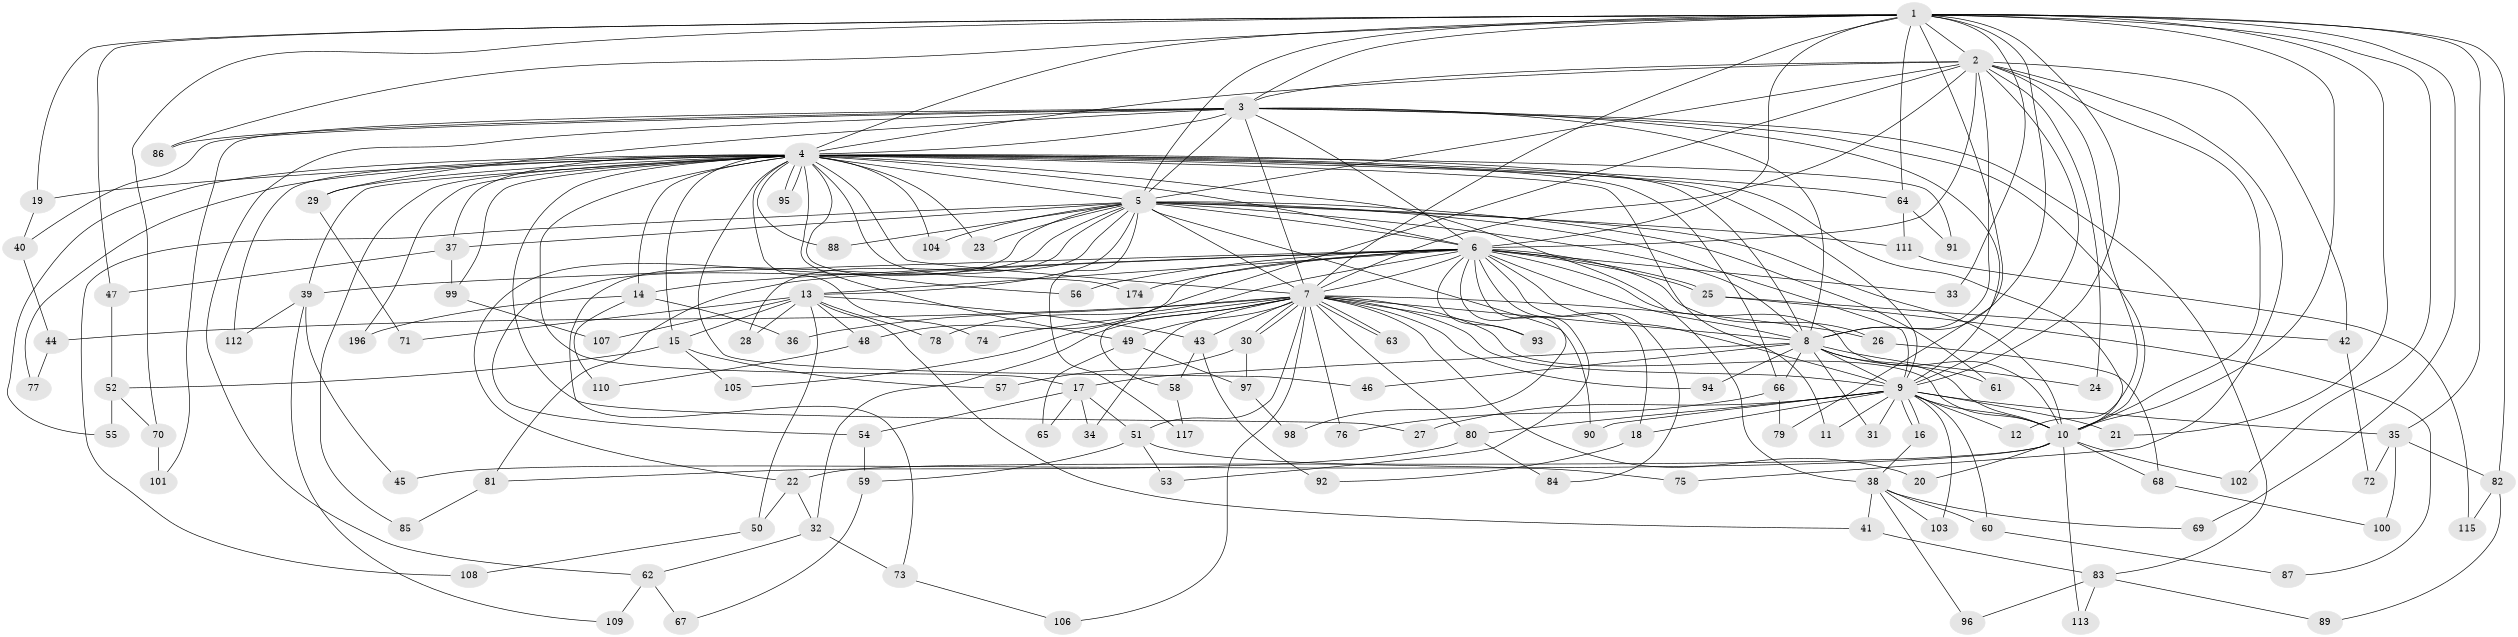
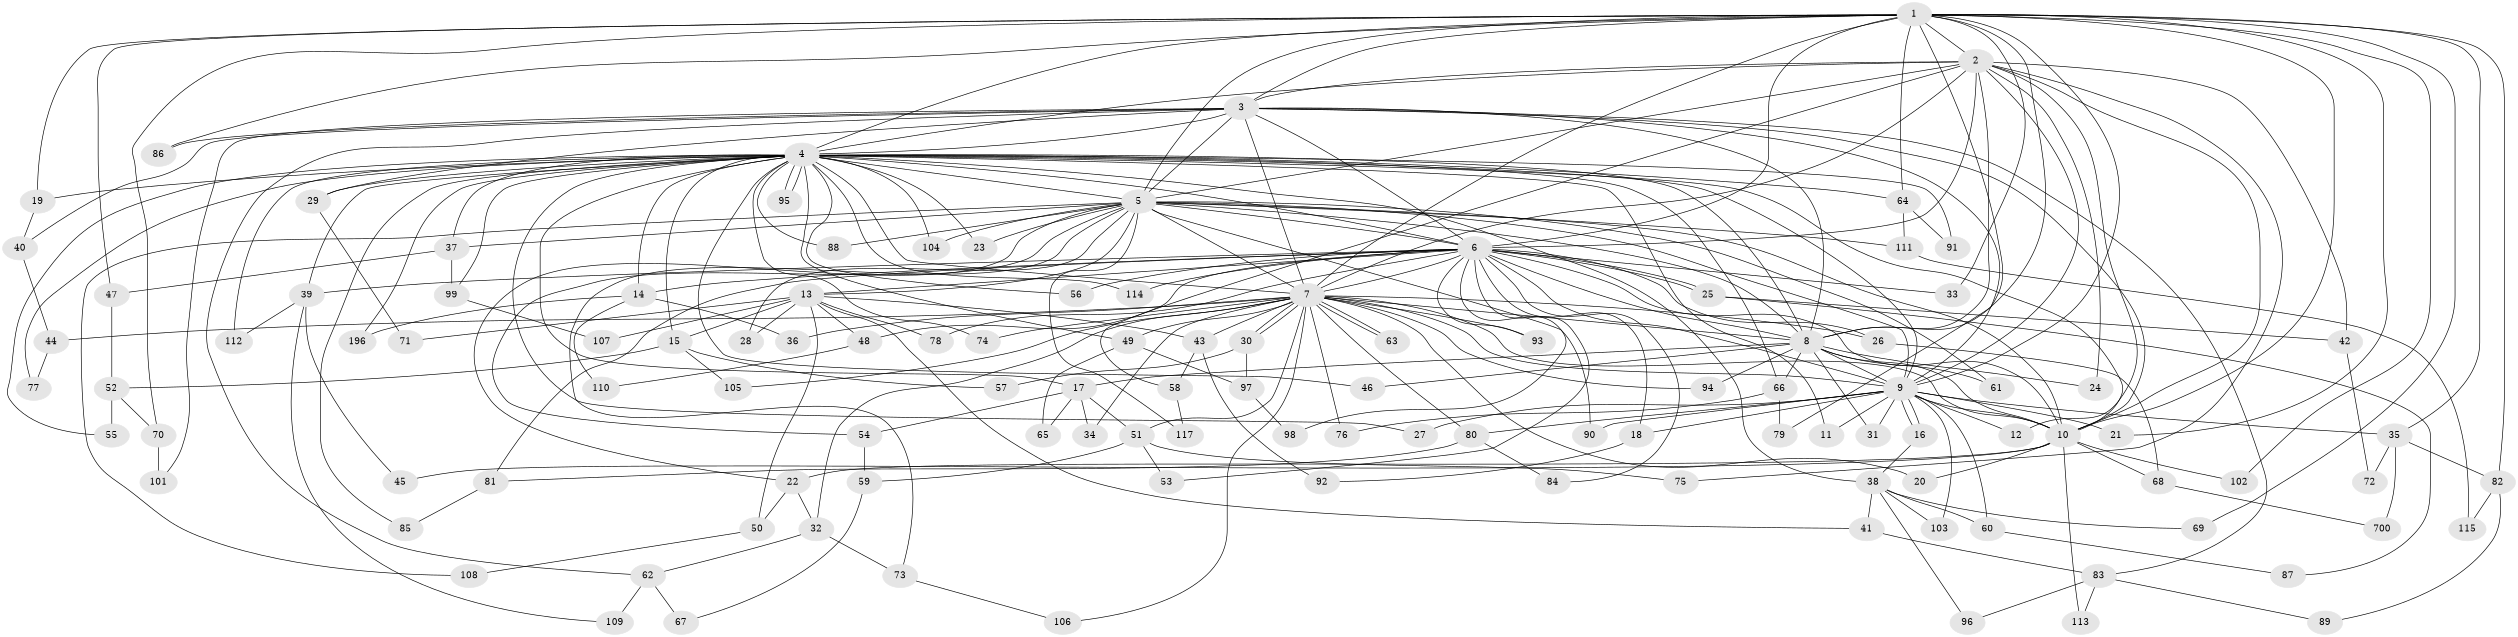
node "174": label "174" -> "114"
node "100": label "100" -> "700"
